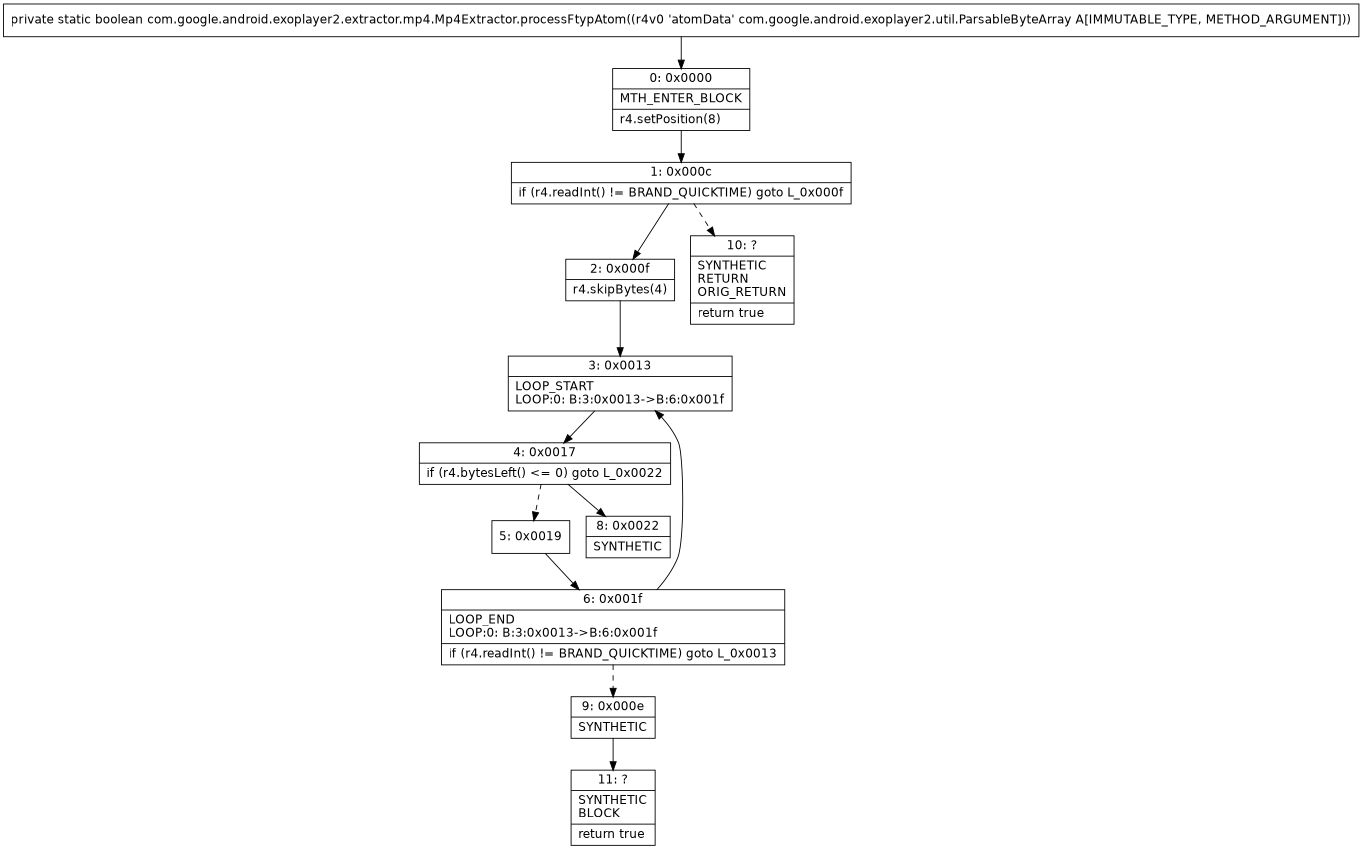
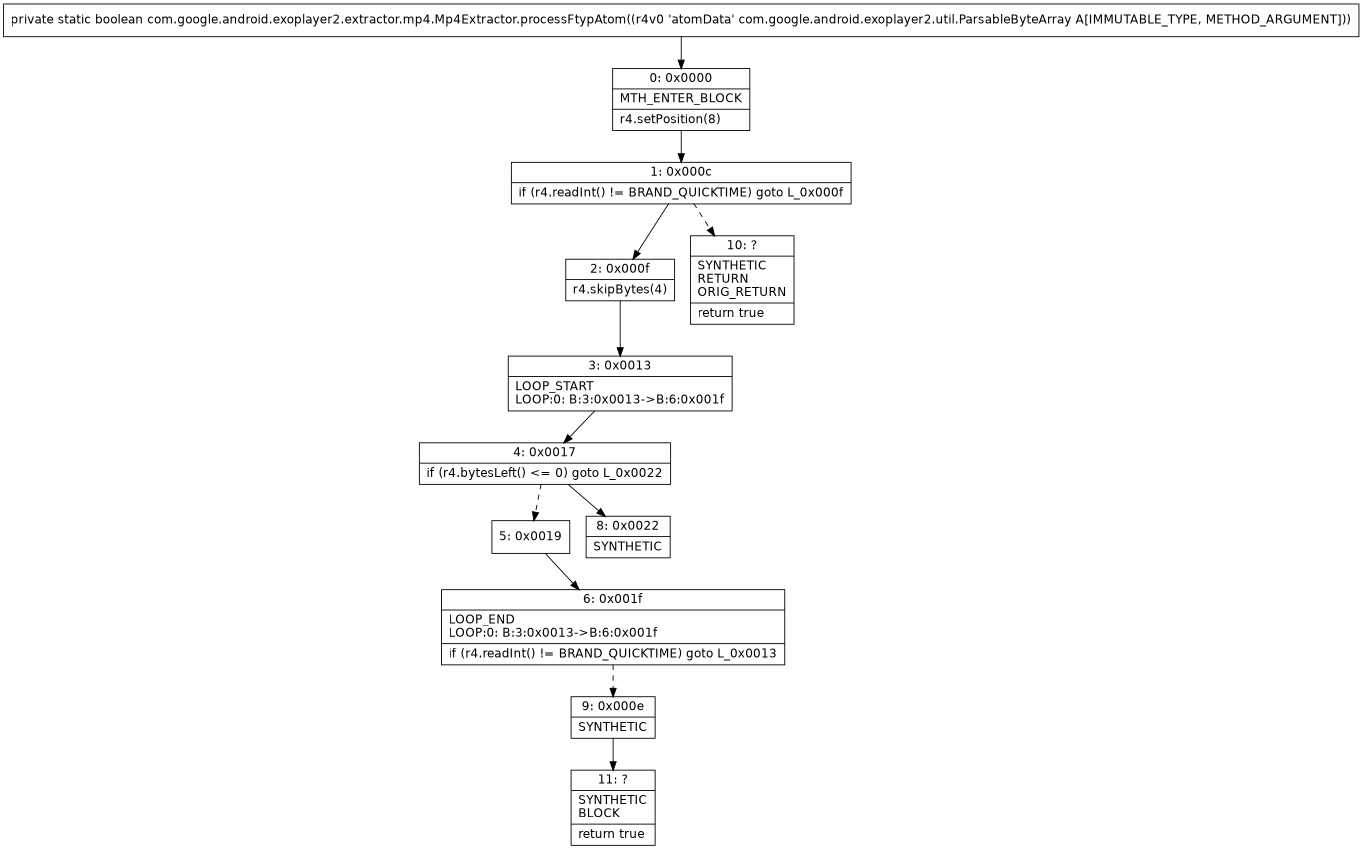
edge "6: 0x001f" -> "3: 0x0013": removed
